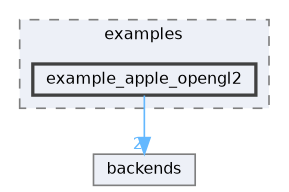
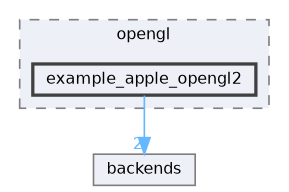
cluster "examples": label "examples" -> "opengl"
